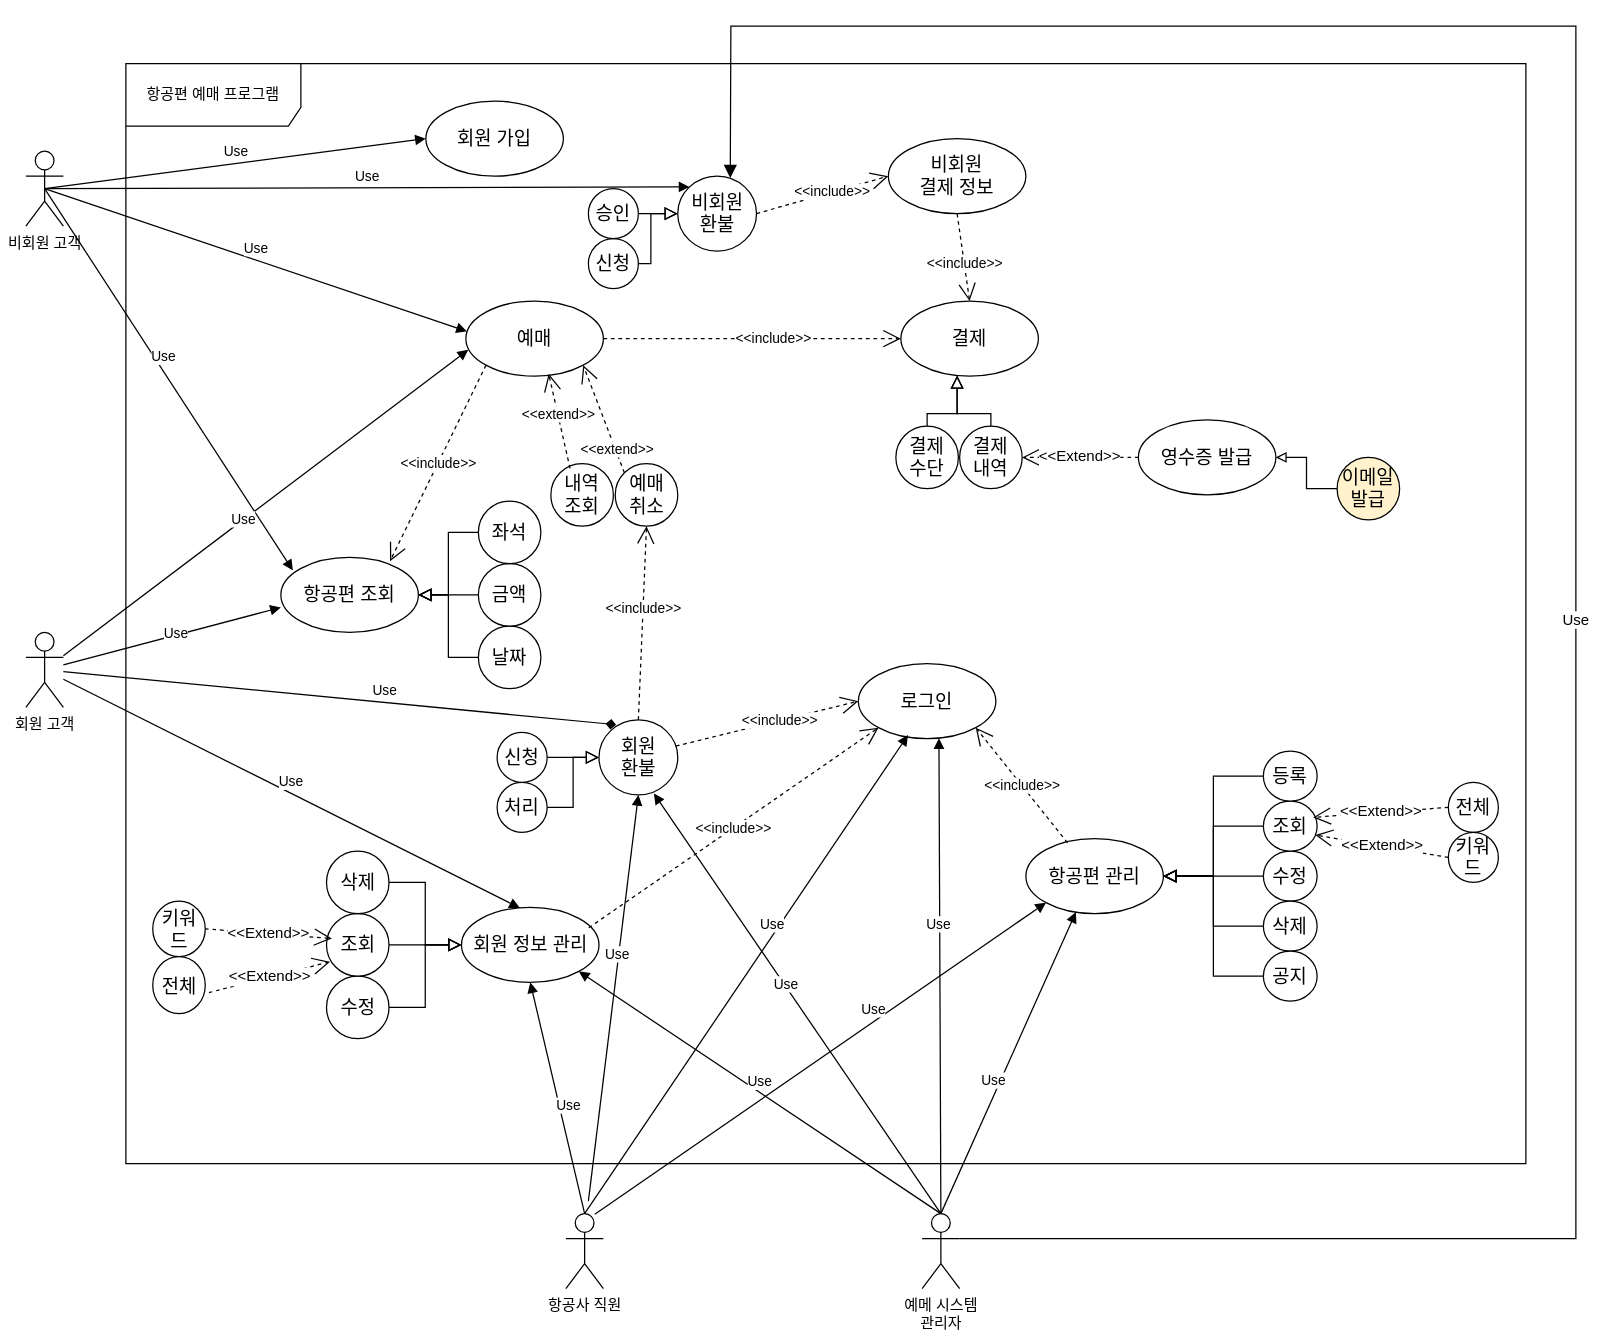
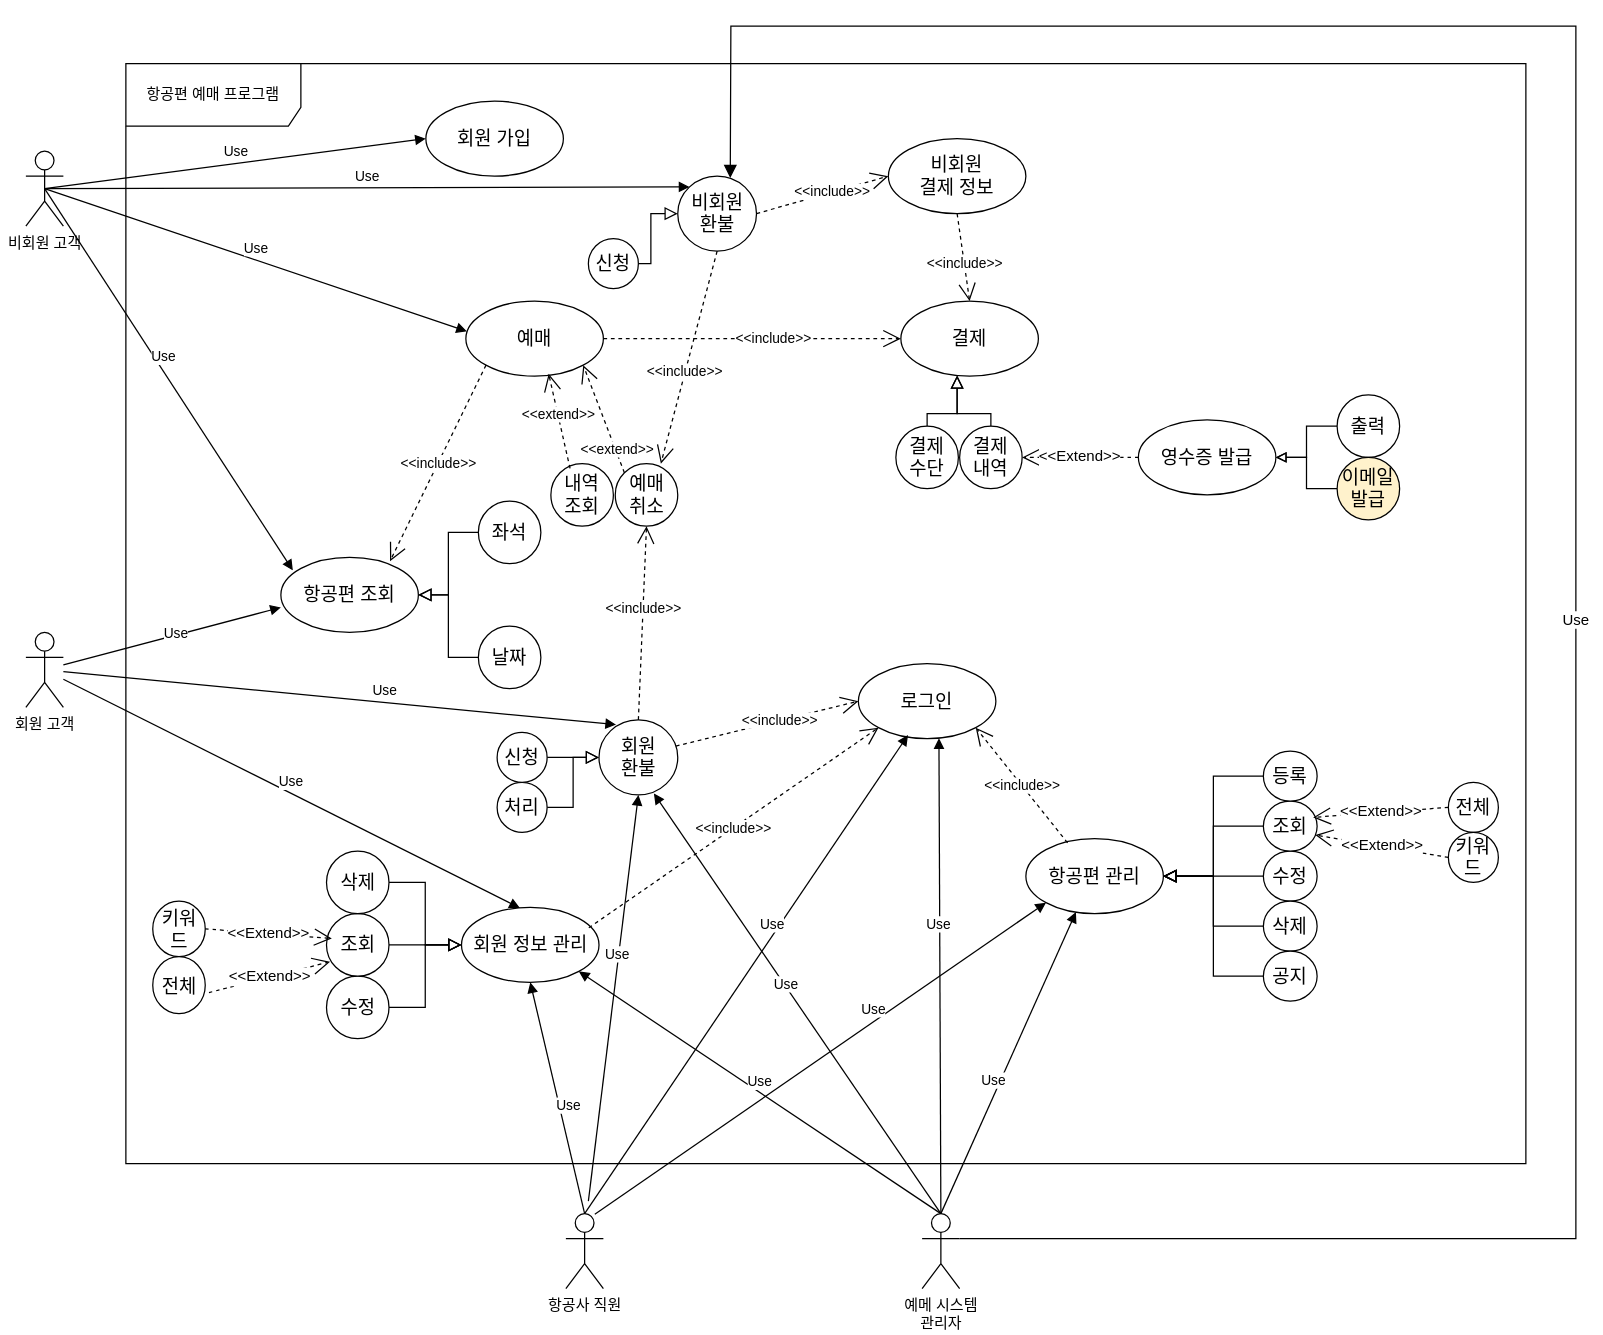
node "승인": removed
edge "승인" -> "비회원 환불": removed
edge "비회원 환불" -> "예매 취소": added, label "<<include>>"
edge "출력" -> "영수증 발급": added
node "출력": added
edge "회원 고객" -> "예매": removed, label "Use"
edge "금액" -> "항공편 조회": removed
node "금액": removed
edge "회원 고객" -> "회원 환불": arrowhead diamond -> block
